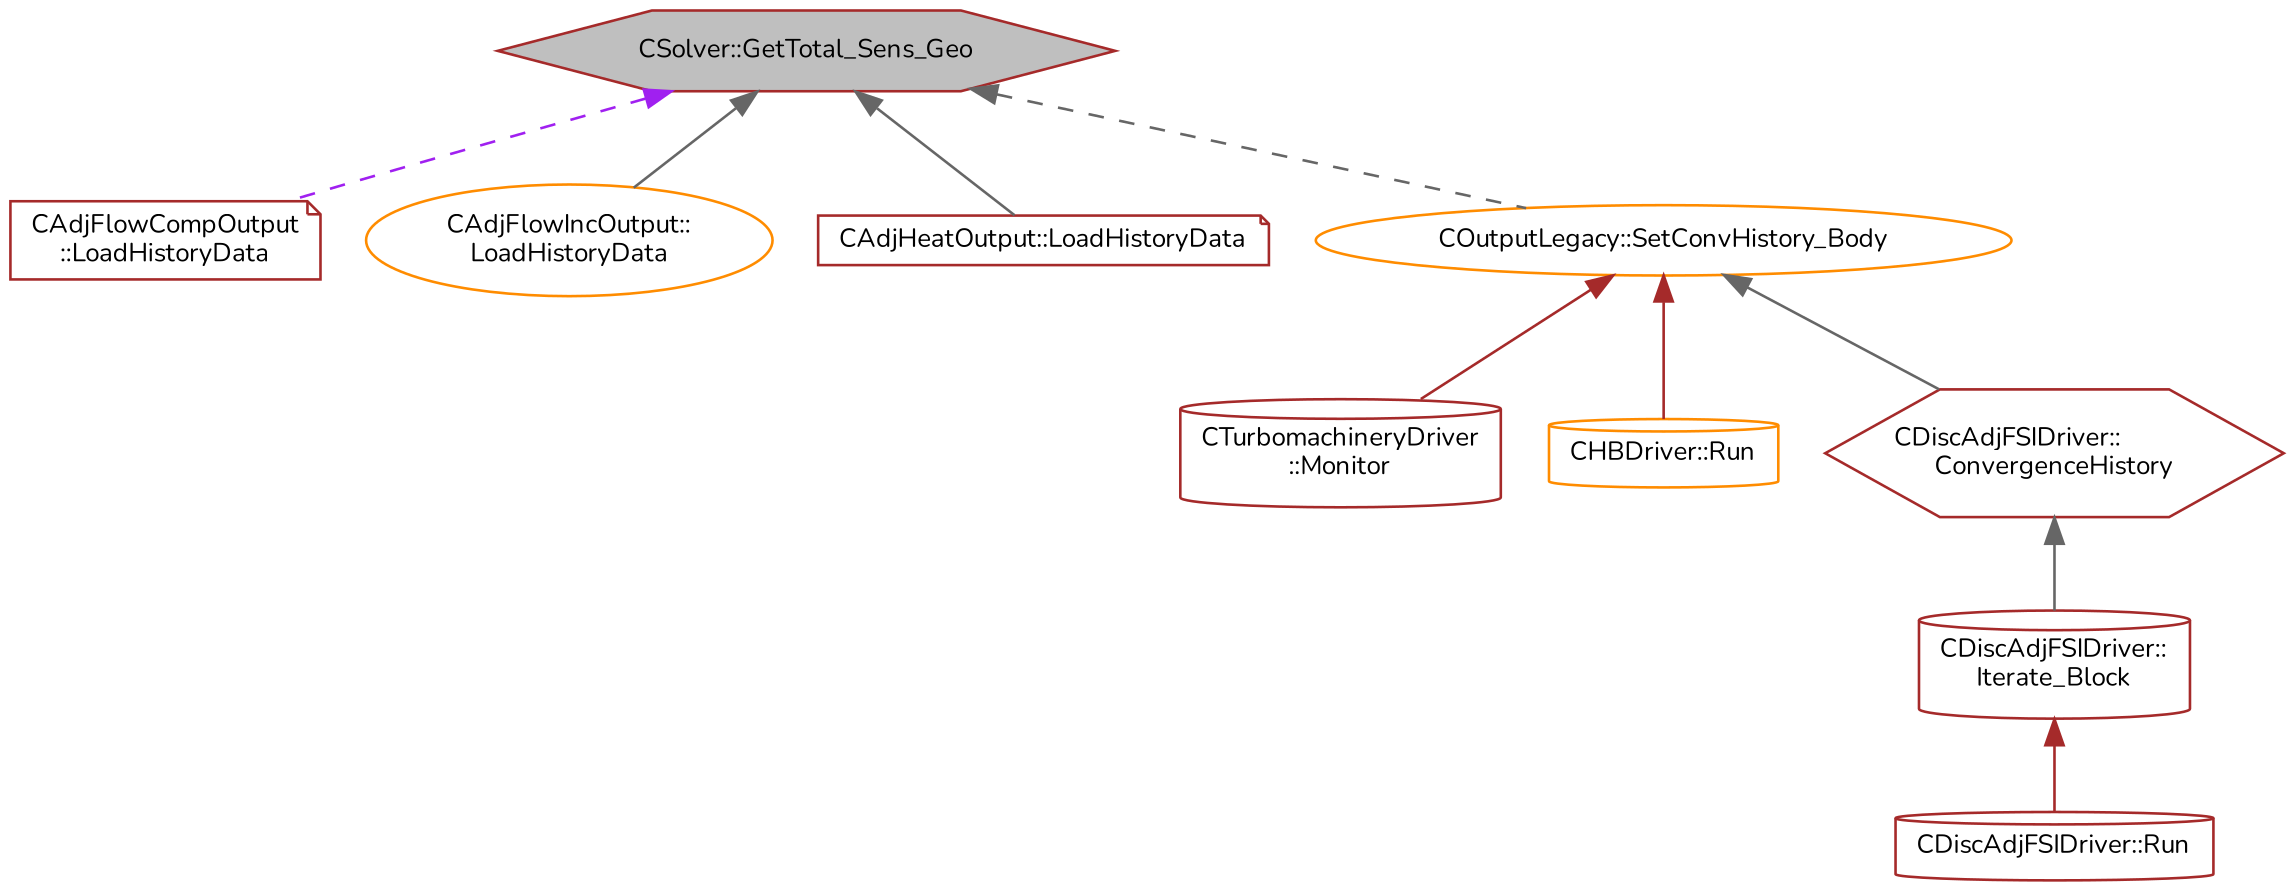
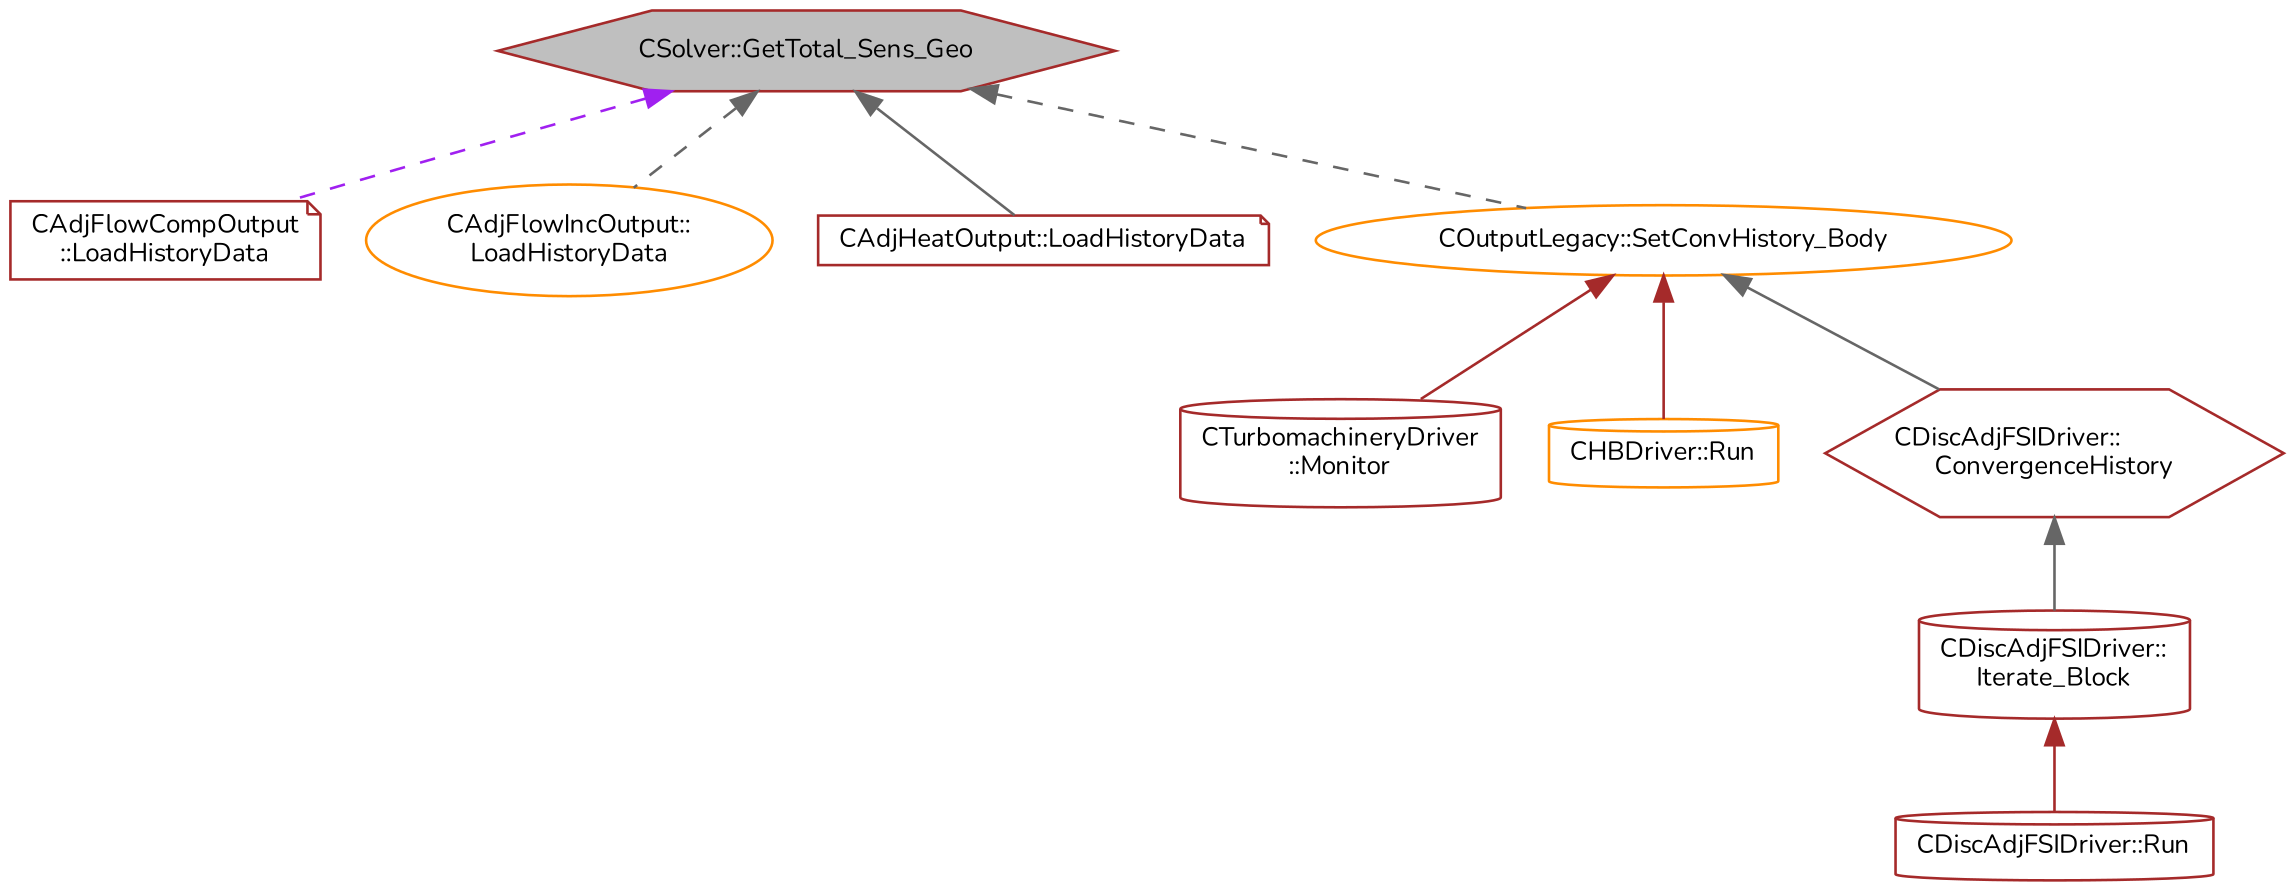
edge "CAdjFlowIncOutput:: LoadHistoryData" -> "CSolver::GetTotal_Sens_Geo": style solid -> dashed
